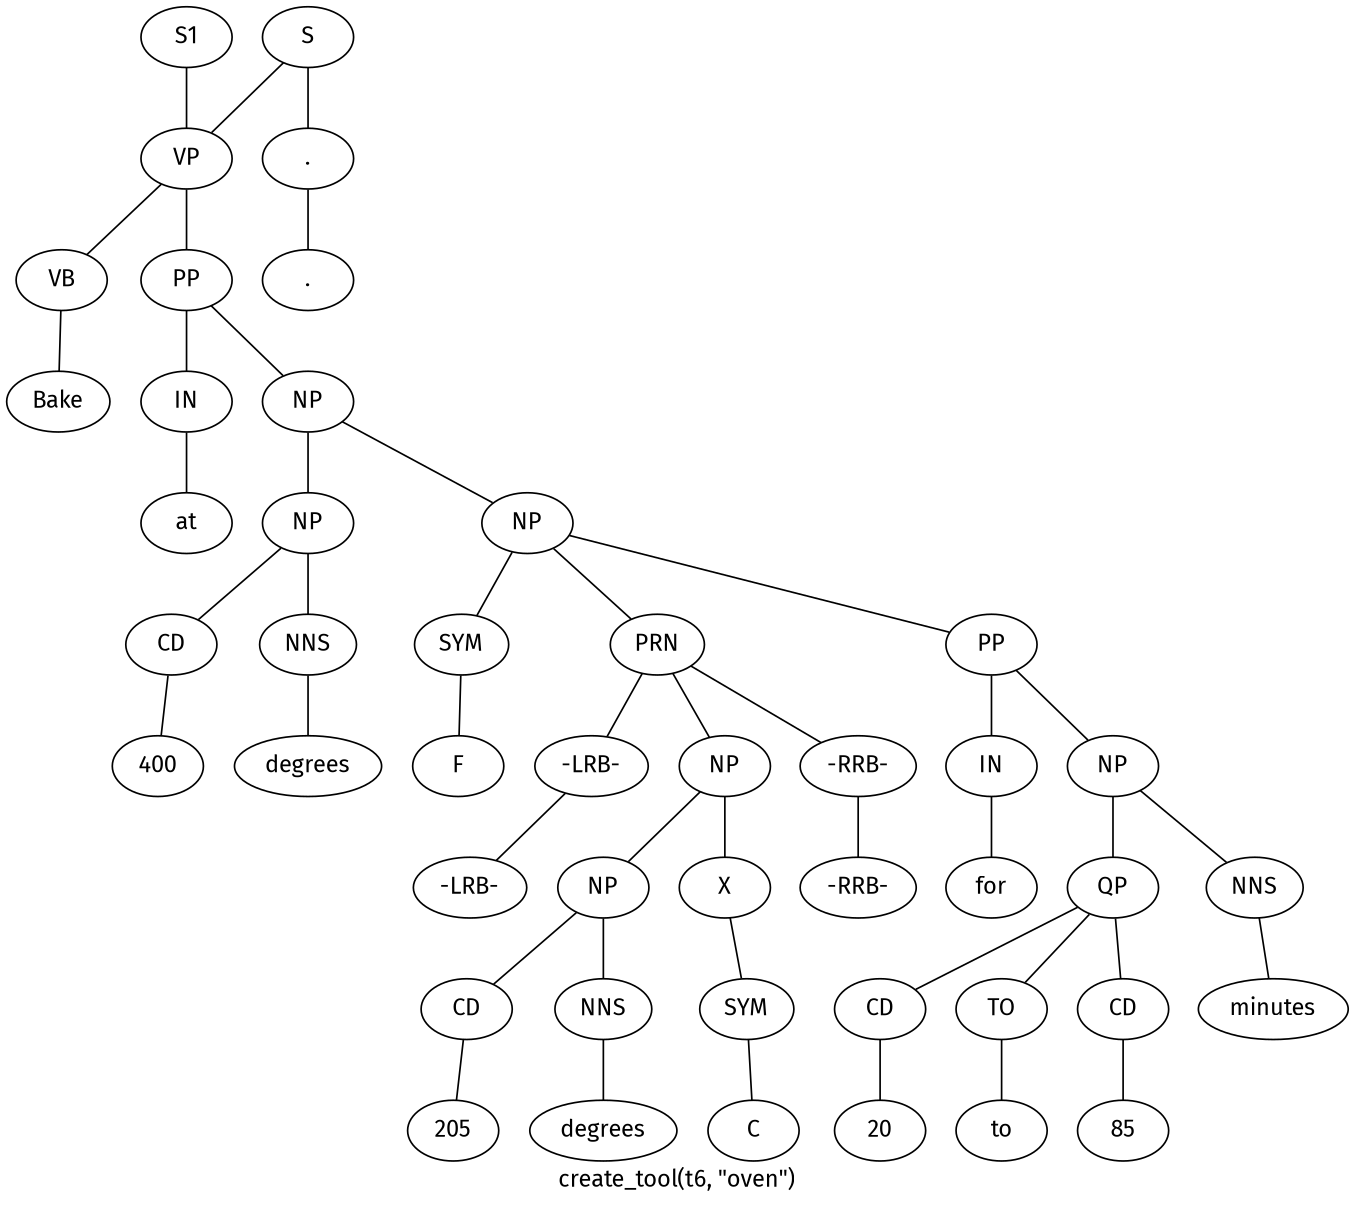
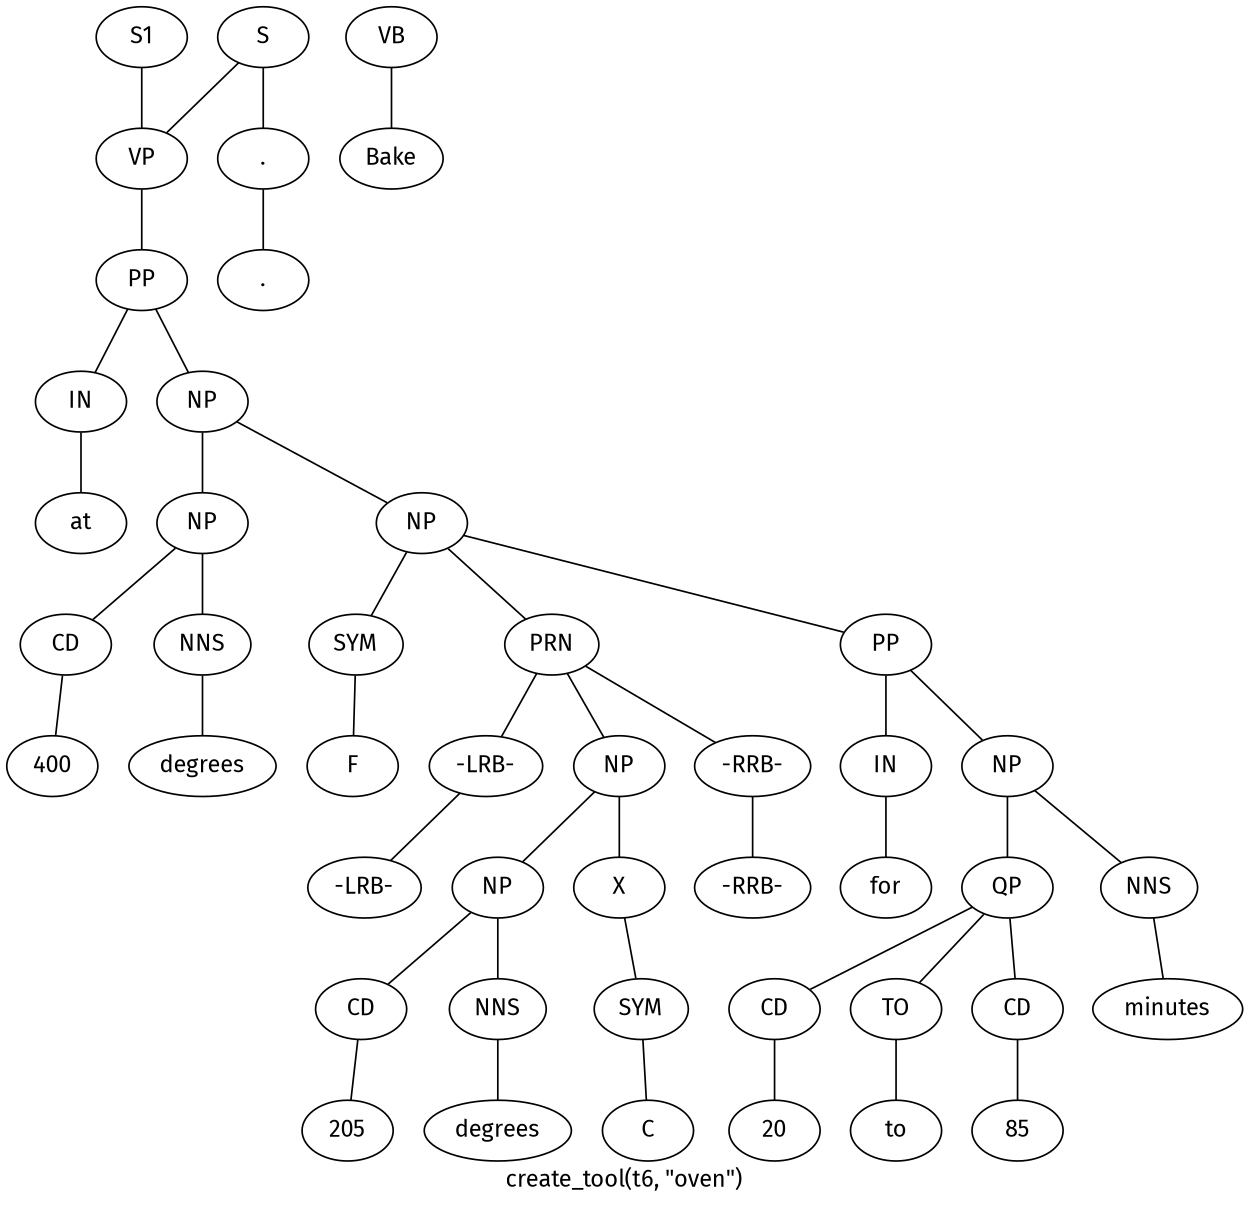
edge "VP" -- "VB": removed
